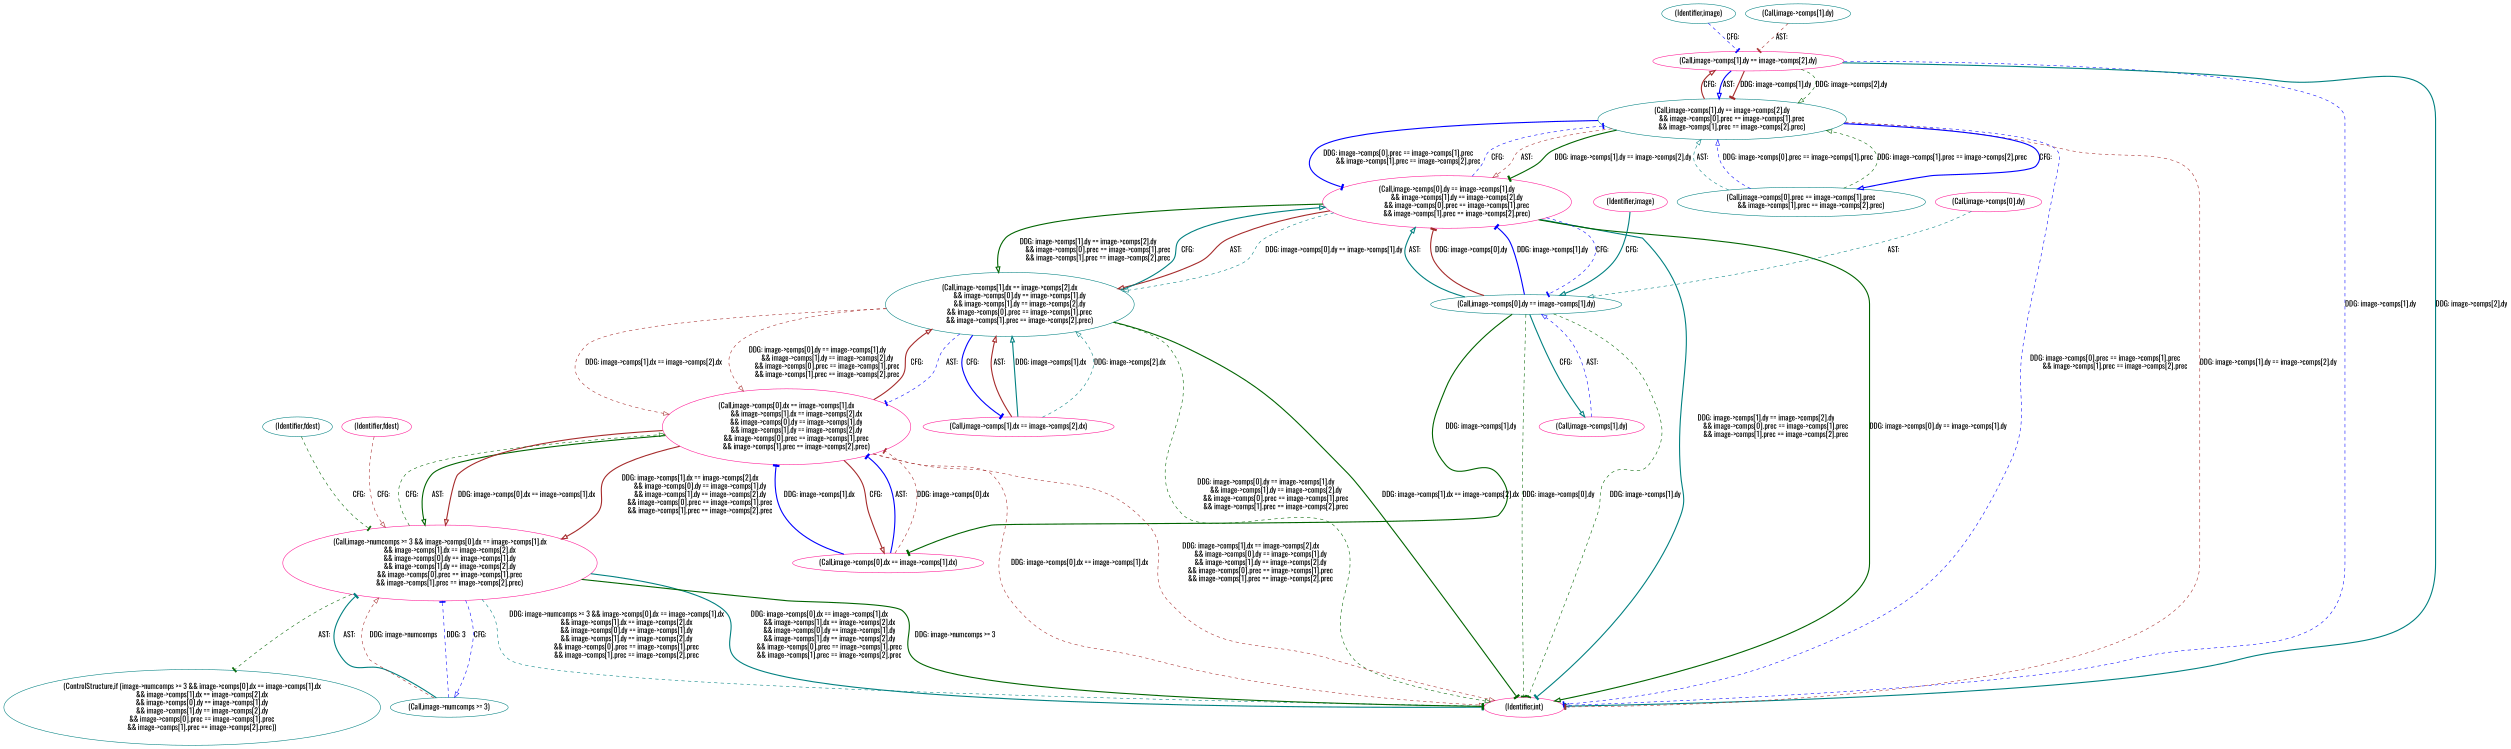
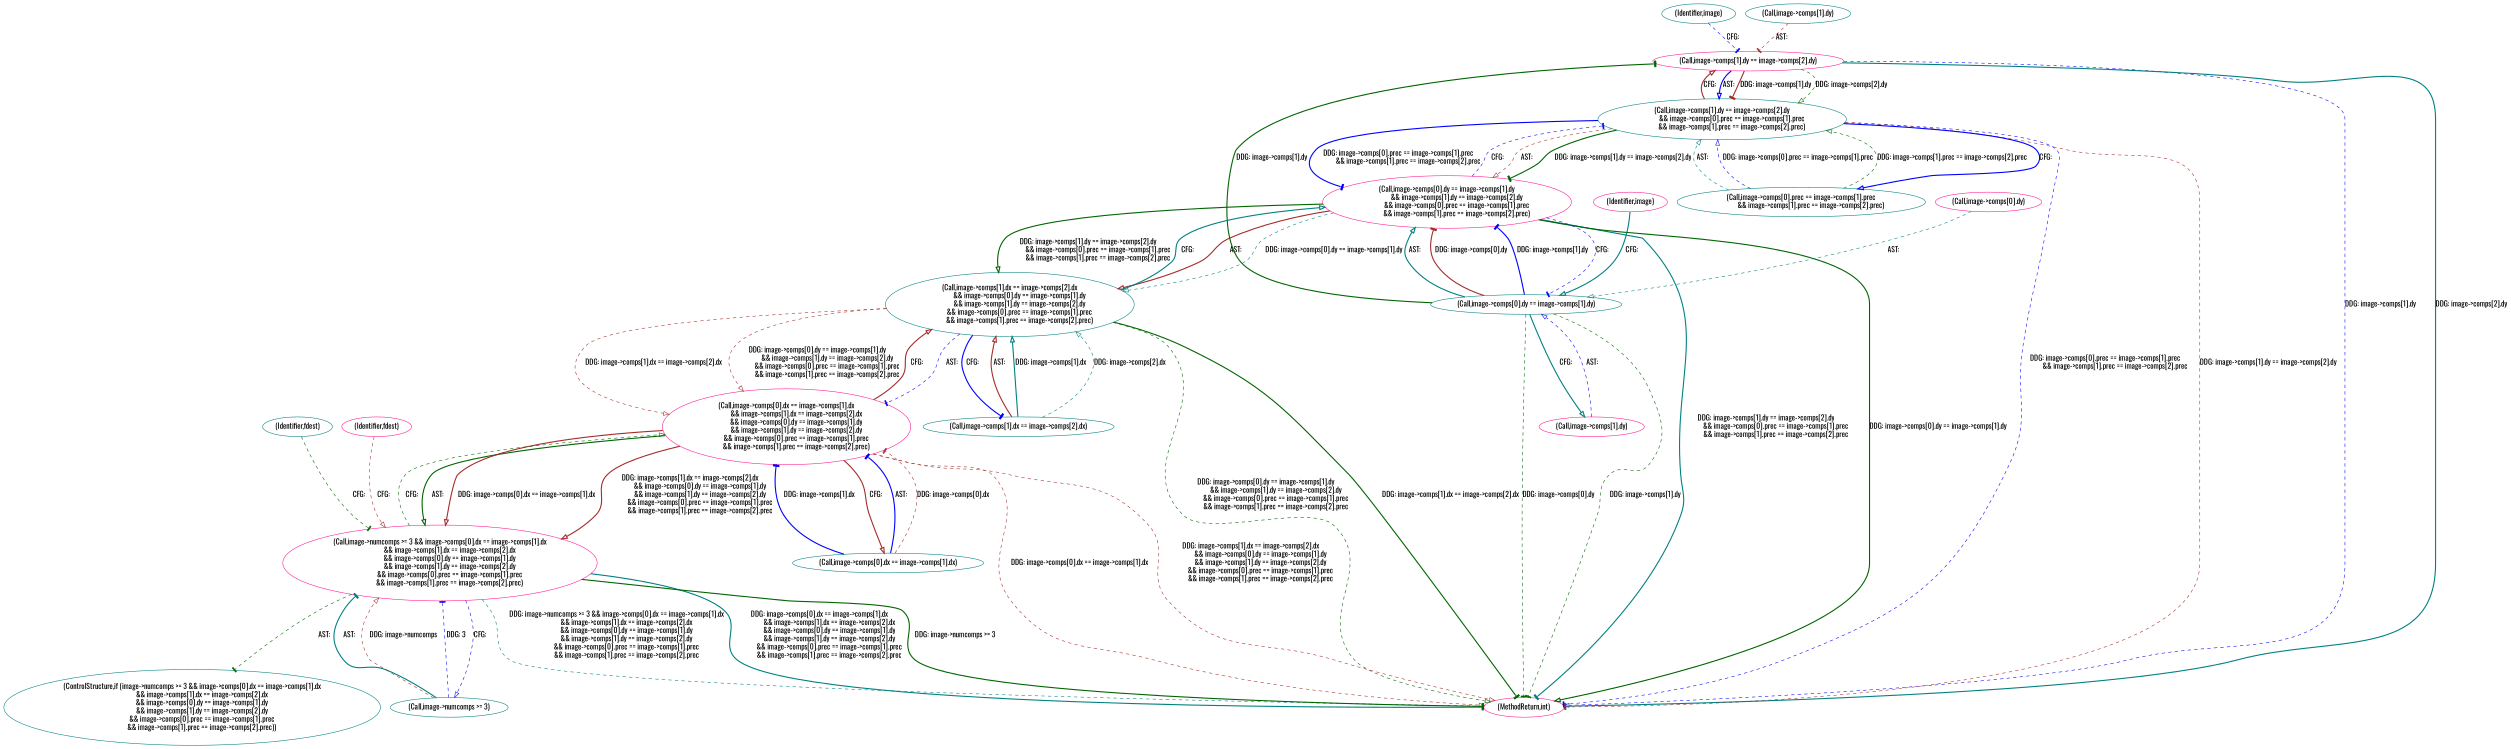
node "(Call,image->comps[1].dx == image->comps[2].dx)": color deeppink -> teal
edge "(Call,image->comps[0].dy == image->comps[1].dy)" -> "(Call,image->comps[0].dx == image->comps[1].dx)": now "(Call,image->comps[0].dy == image->comps[1].dy)" -> "(Call,image->comps[1].dy == image->comps[2].dy)"
node "(Call,image->comps[0].dx == image->comps[1].dx)": color deeppink -> teal
node "(Identifier,int)": label "(Identifier,int)" -> "(MethodReturn,int)"
